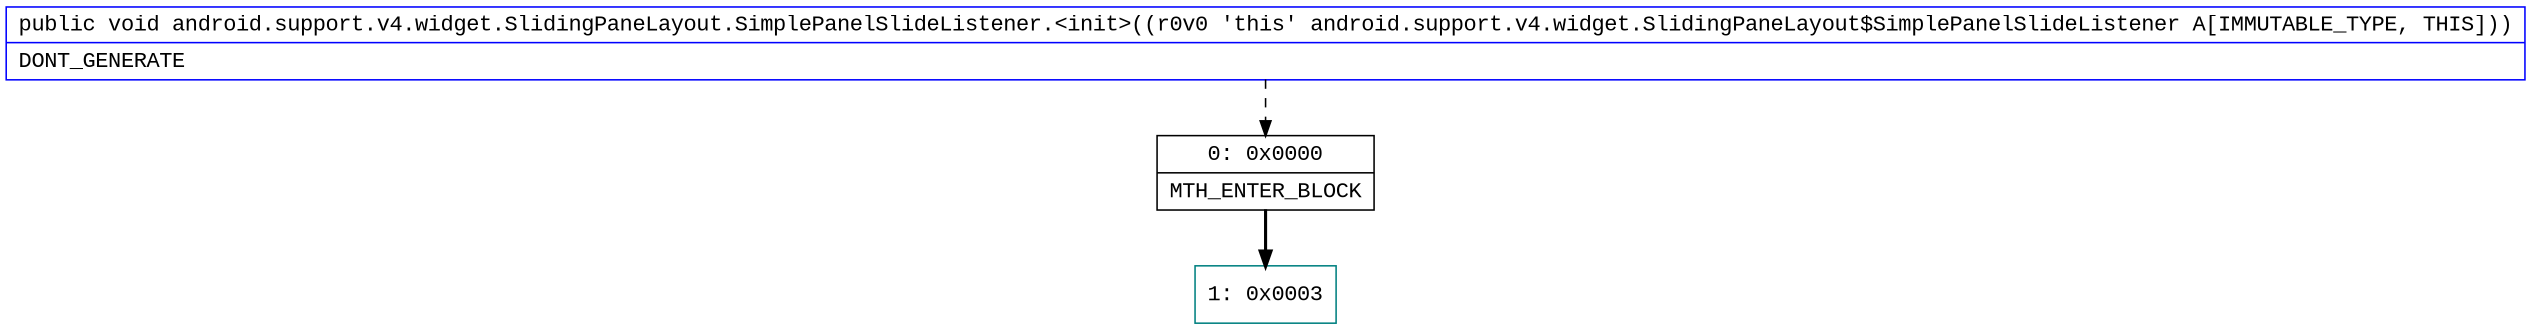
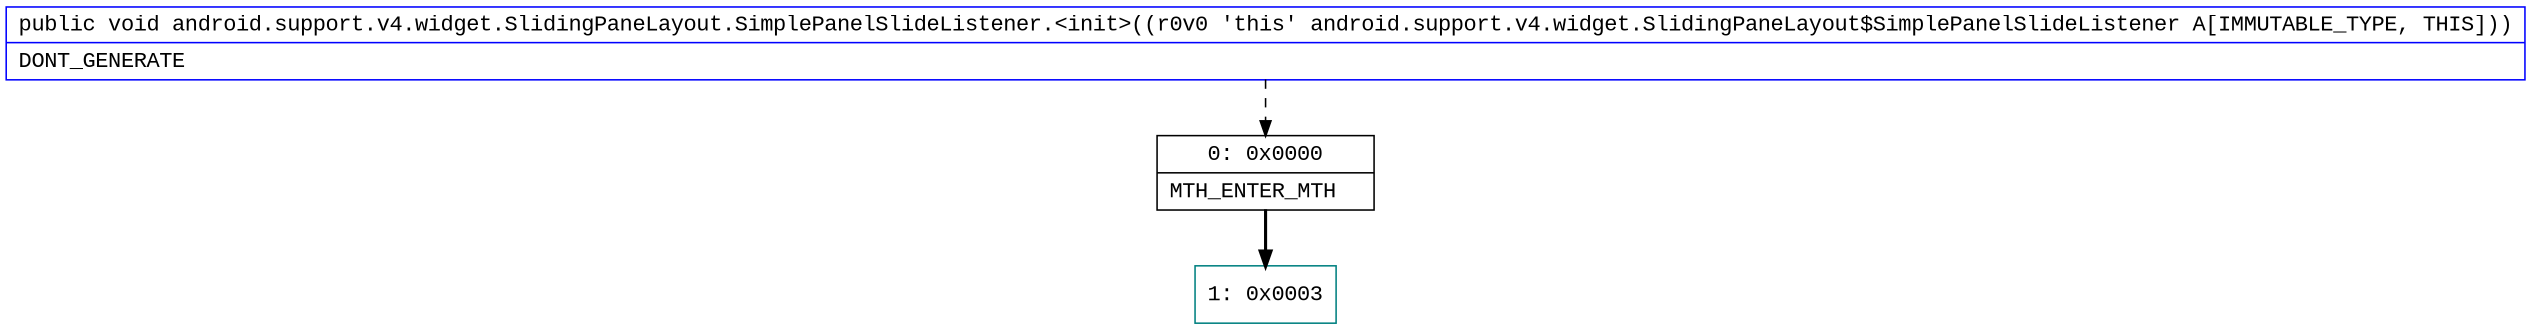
node "0: 0x0000": text "MTH_ENTER_BLOCK" -> "MTH_ENTER_MTH"
